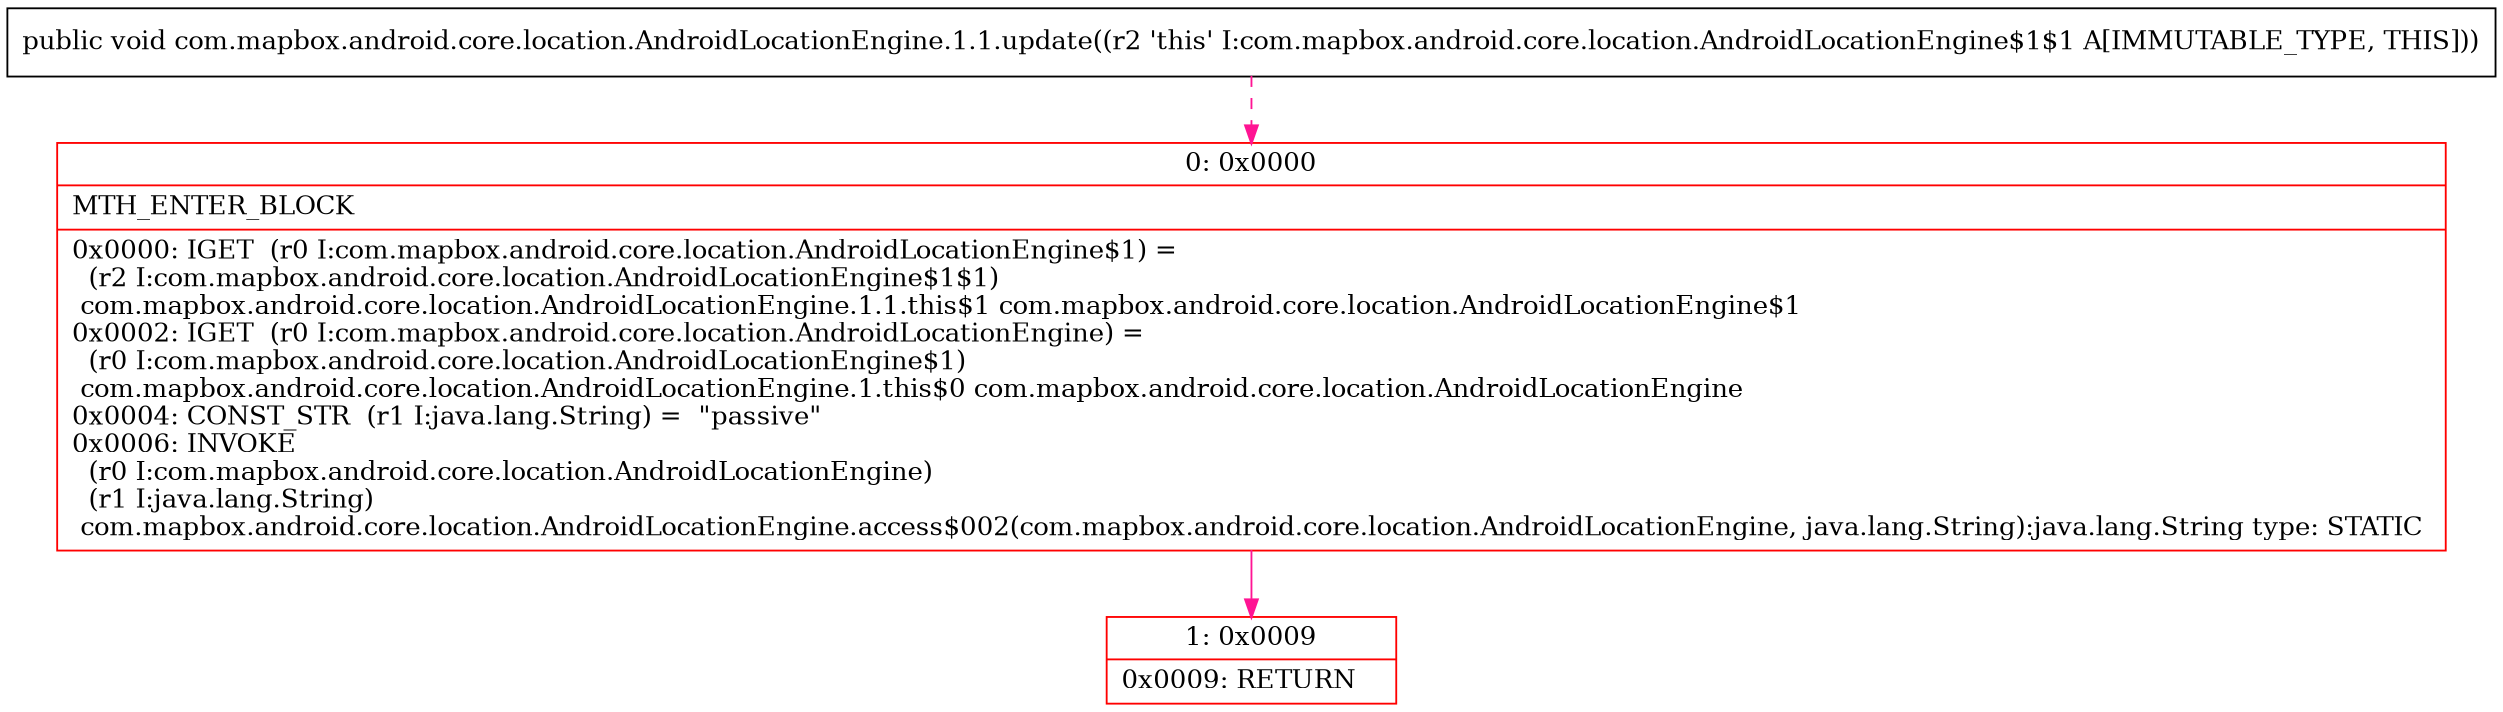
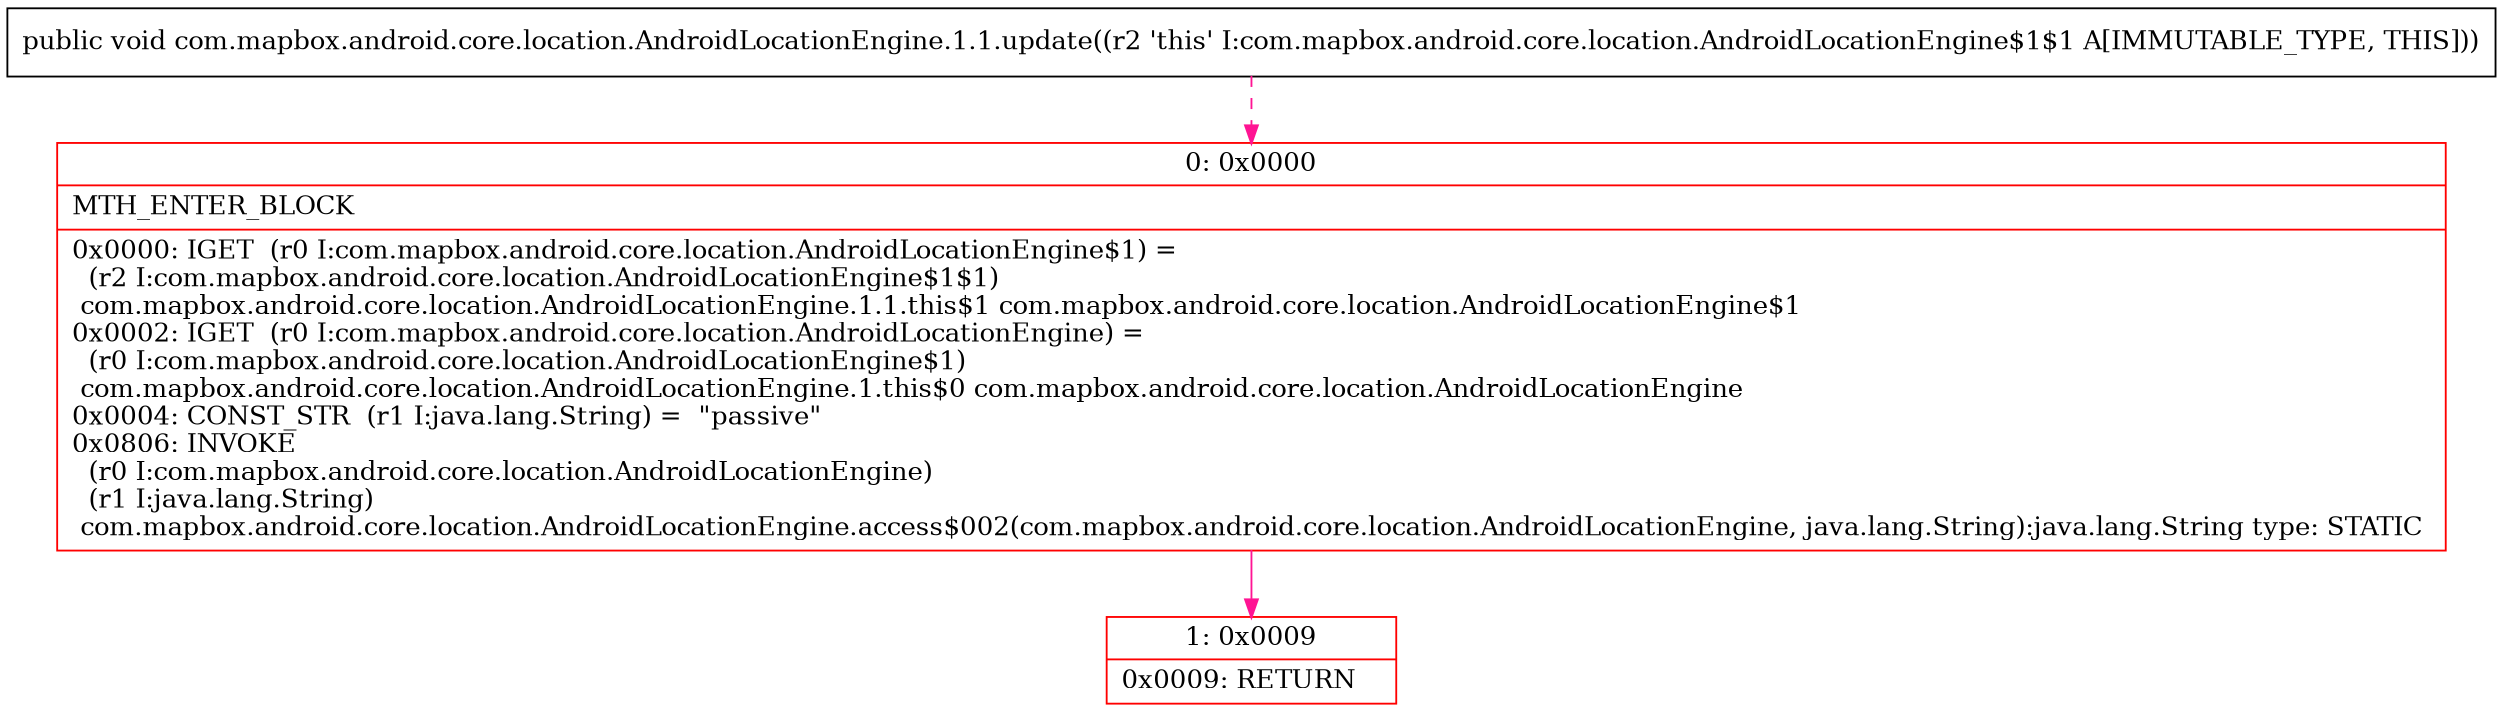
node "0: 0x0000": text "0x0006: INVOKE" -> "0x0806: INVOKE"
